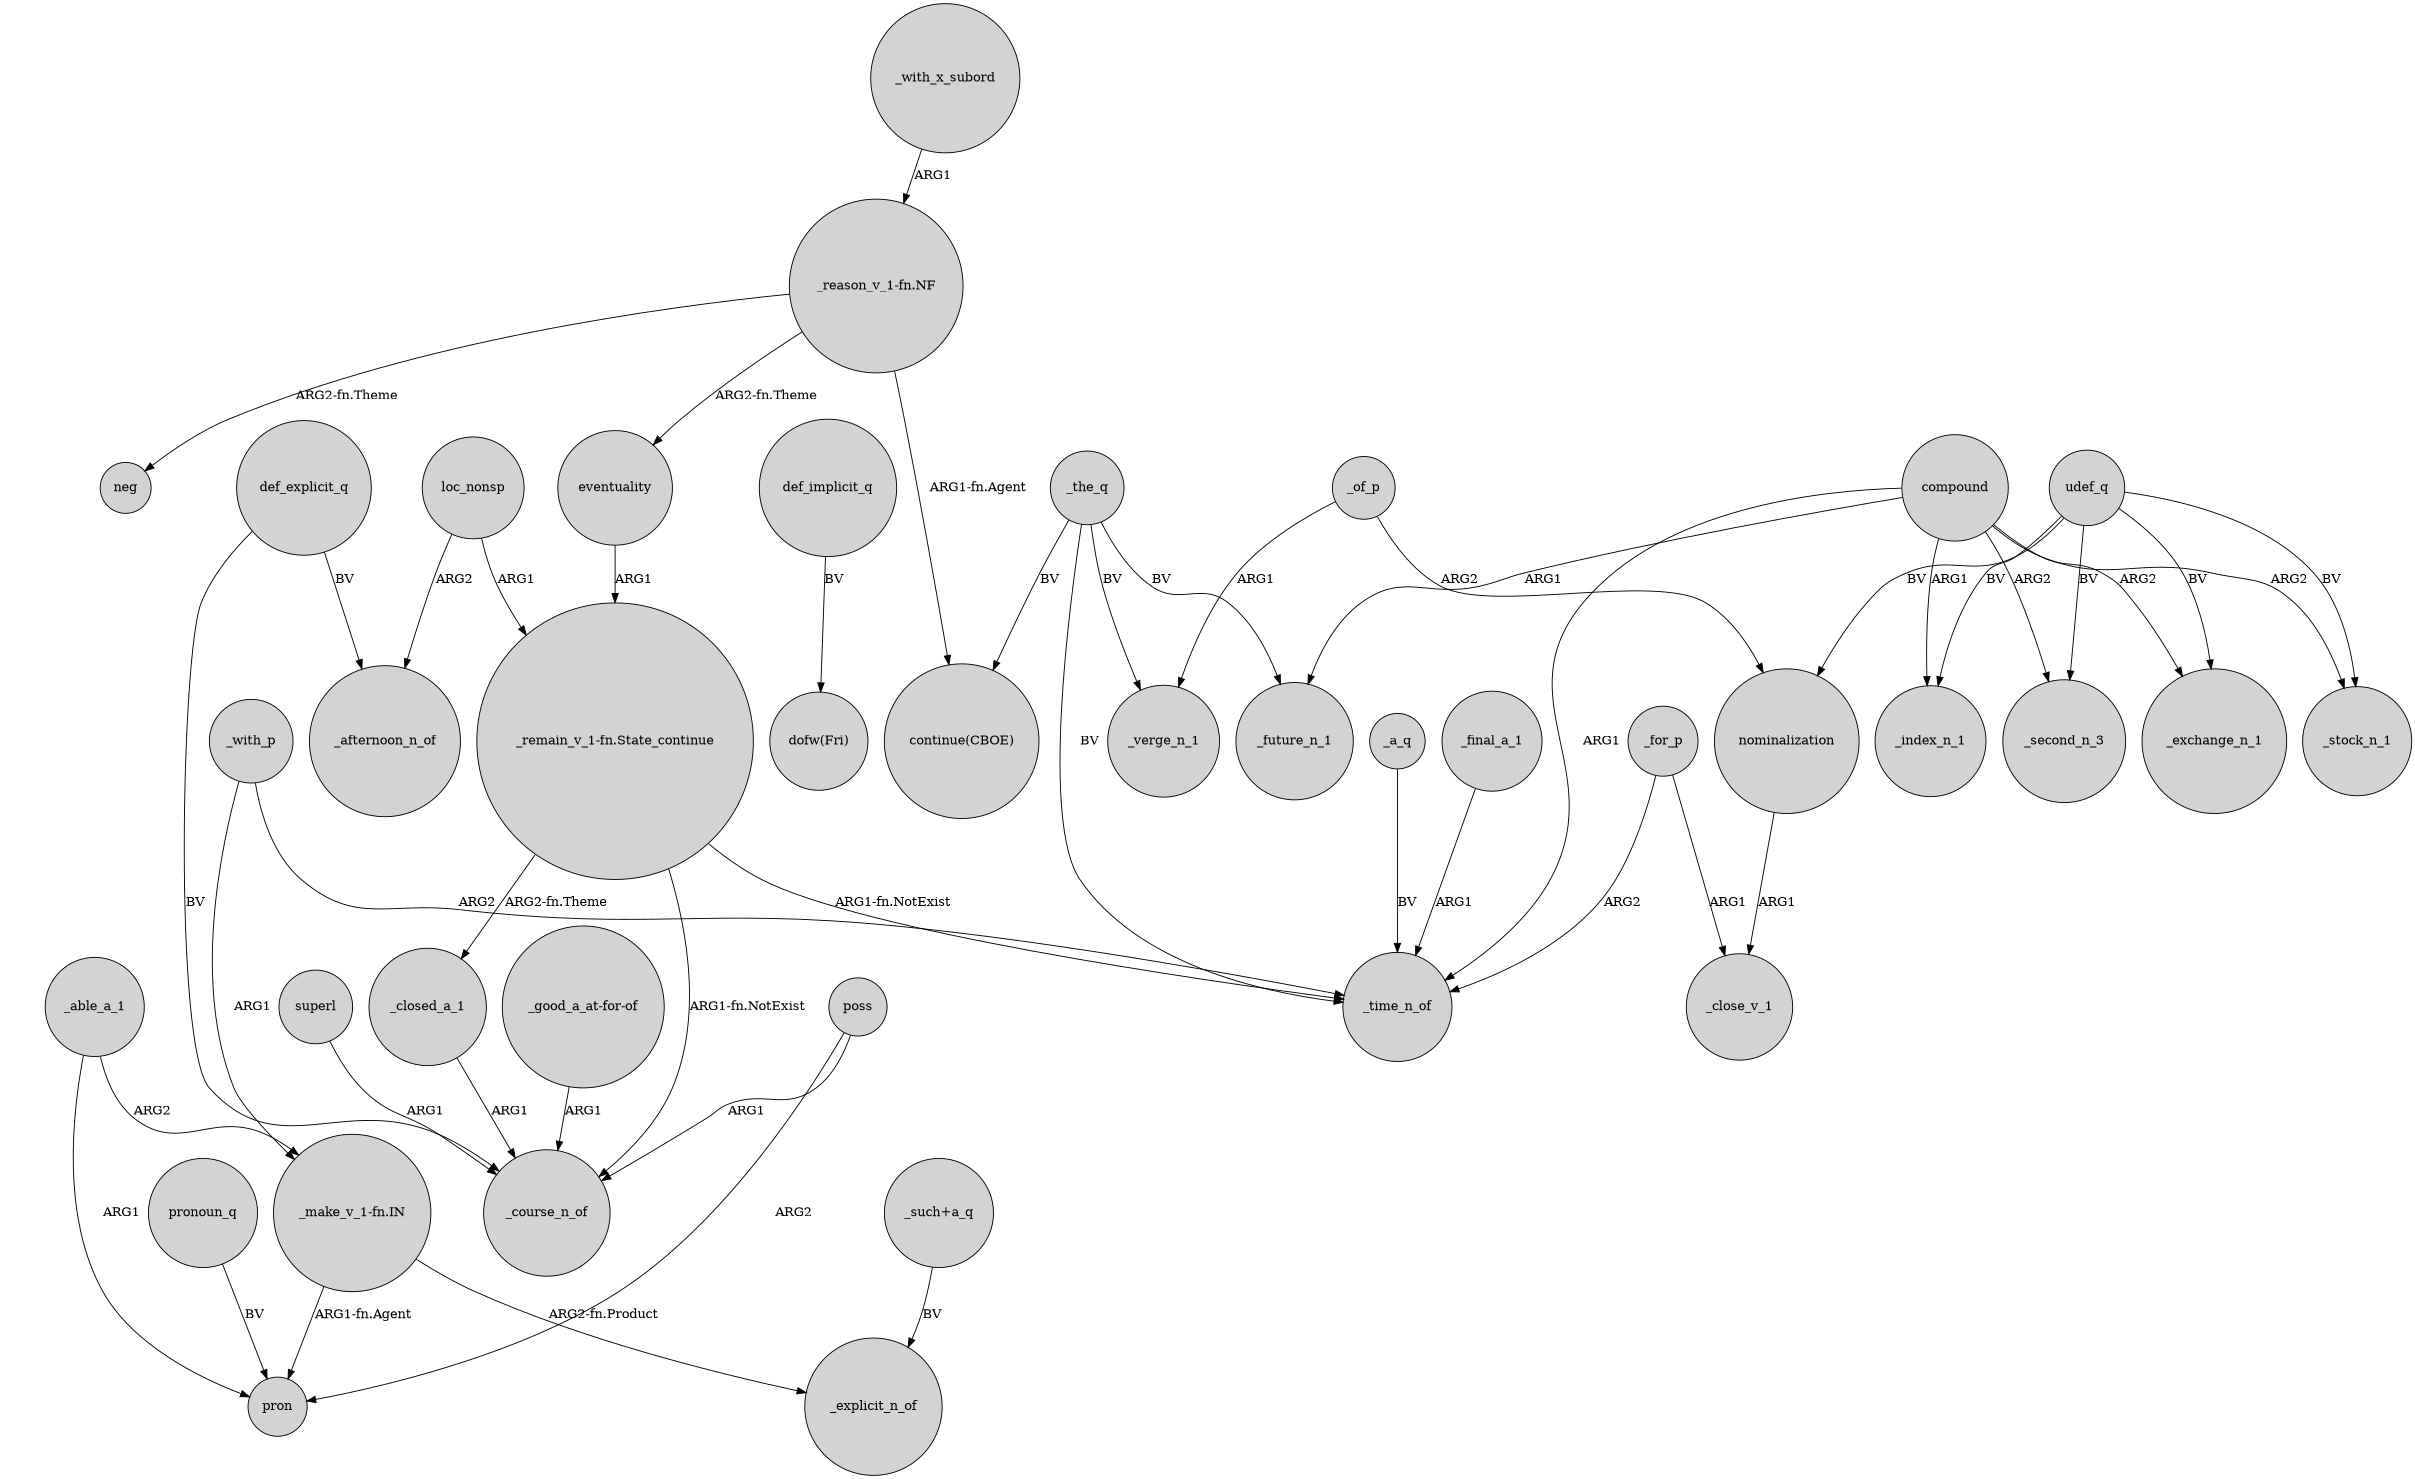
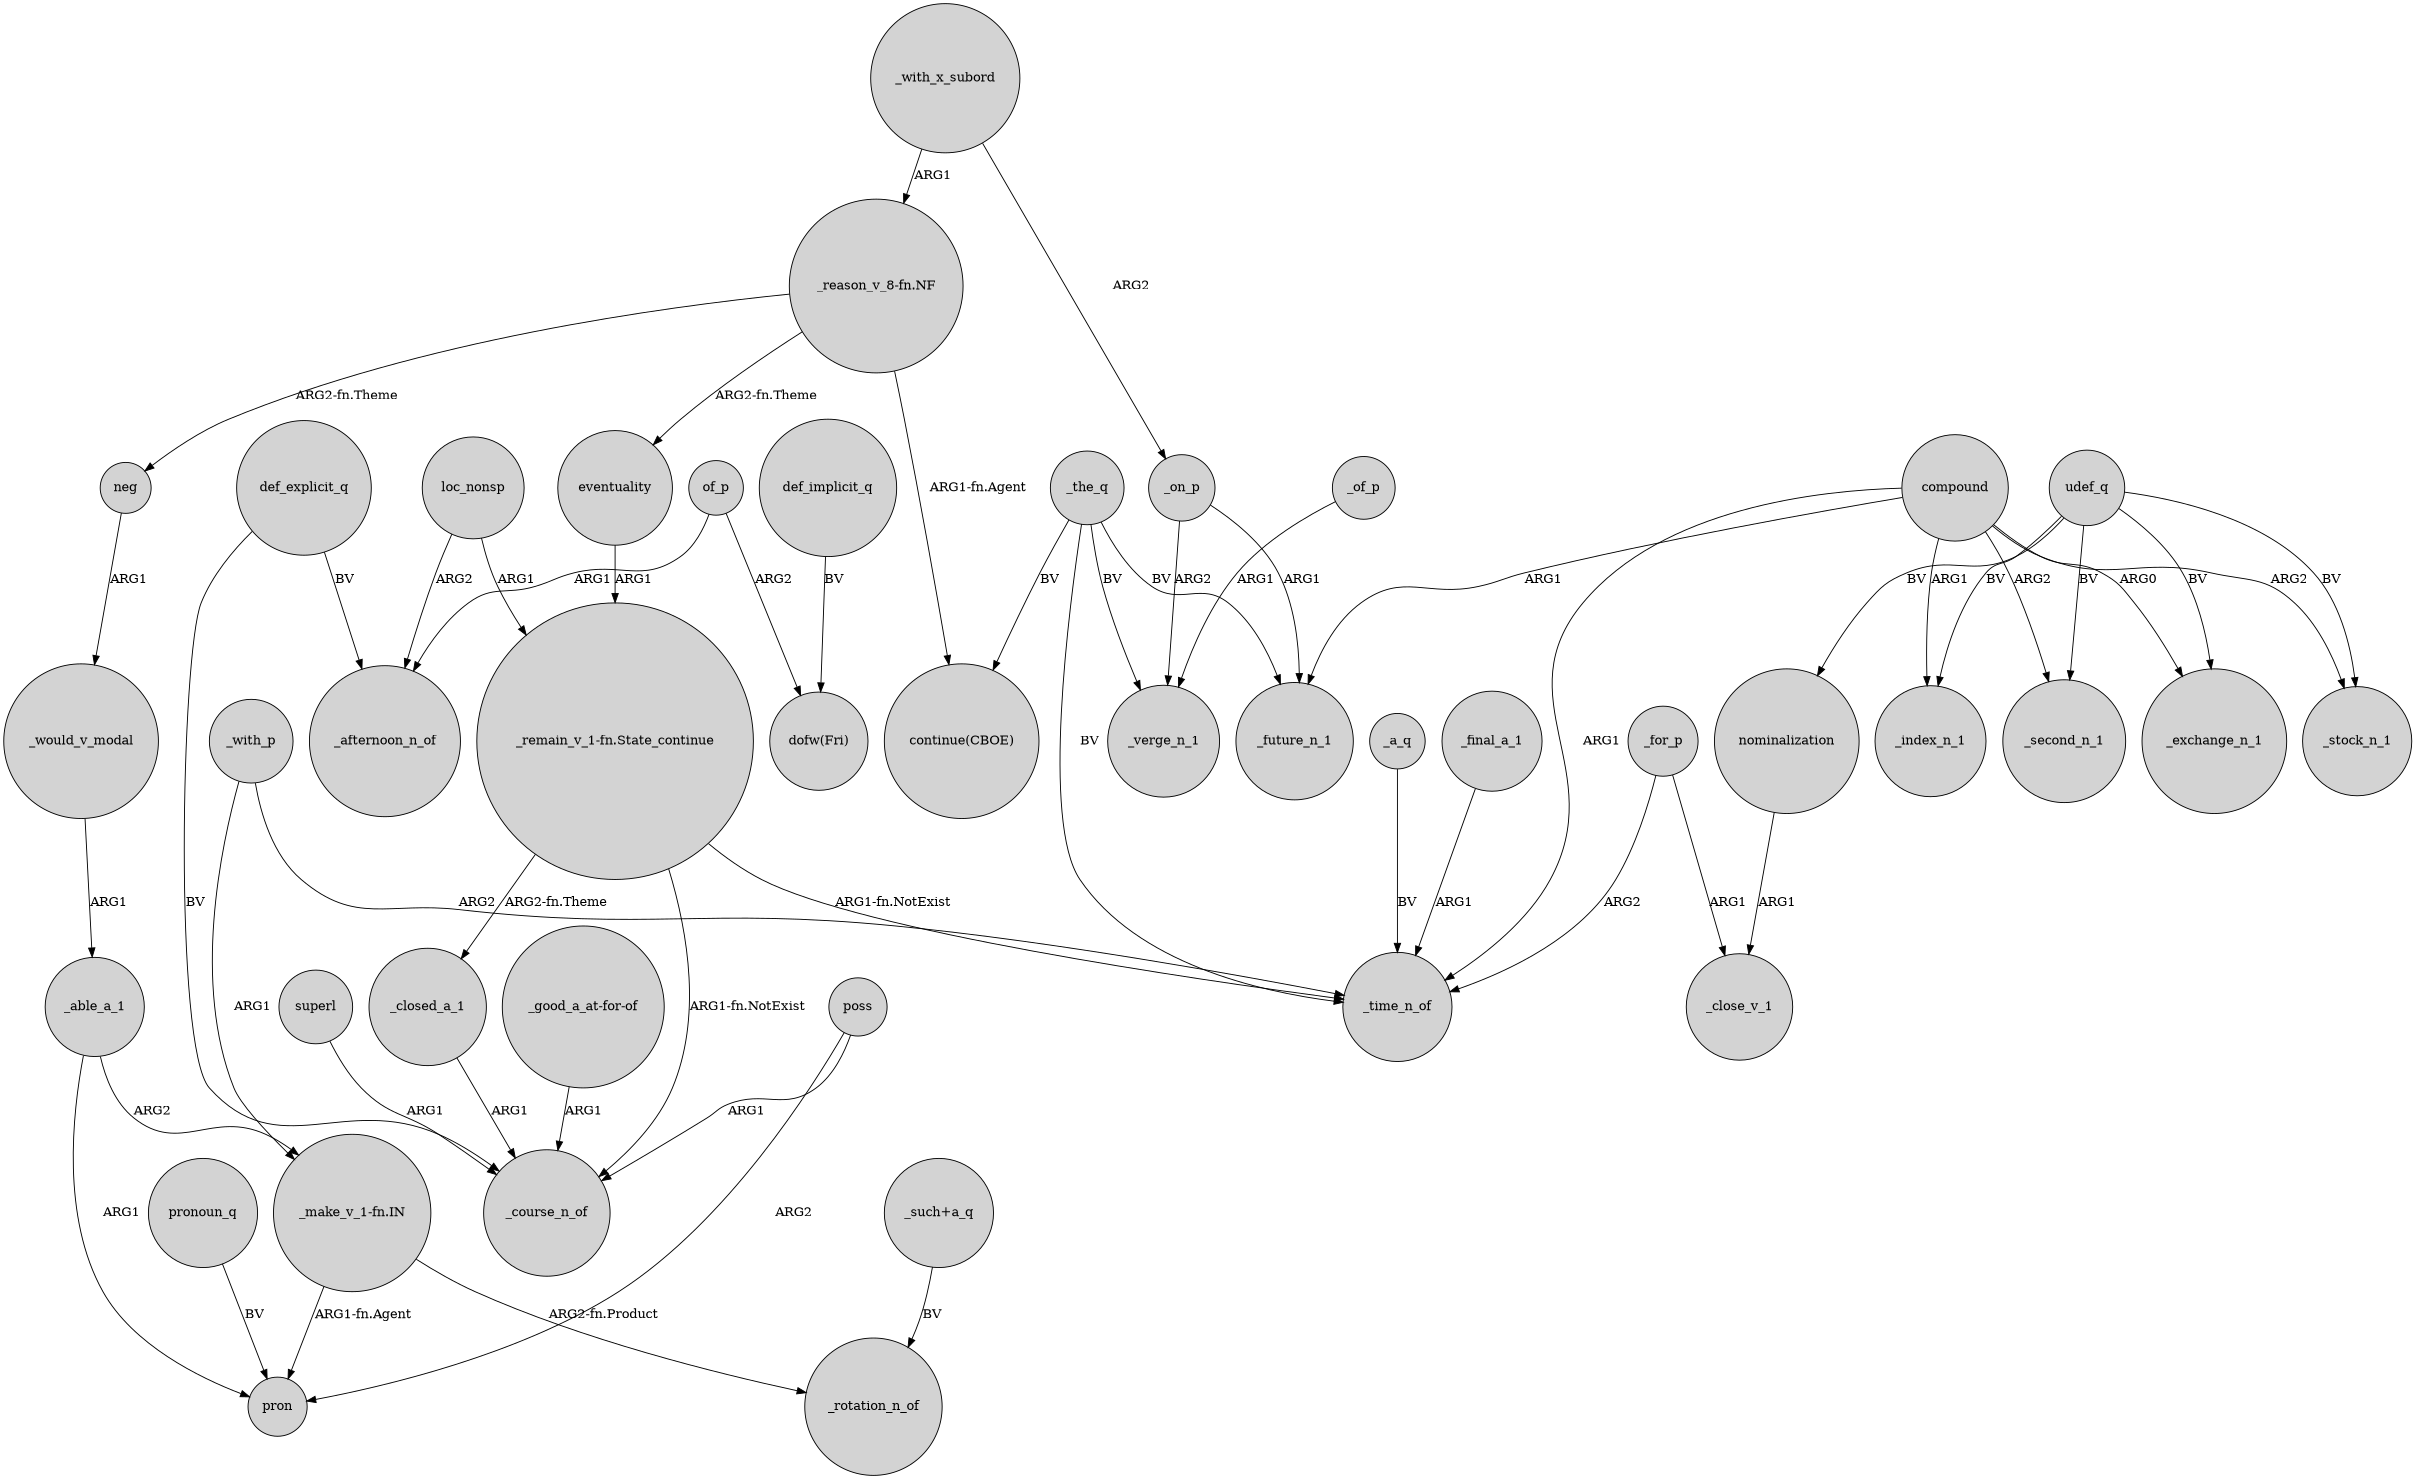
node "_reason_v_1-fn.NF": label "_reason_v_1-fn.NF" -> "_reason_v_8-fn.NF"
node "of_p": added
node "_on_p": added
edge "compound" -> "_exchange_n_1": label "ARG2" -> "ARG0"
edge "_of_p" -> "nominalization": removed, label "ARG2"
node "_would_v_modal": added
node "_second_n_3": label "_second_n_3" -> "_second_n_1"
node "_explicit_n_of": label "_explicit_n_of" -> "_rotation_n_of"
